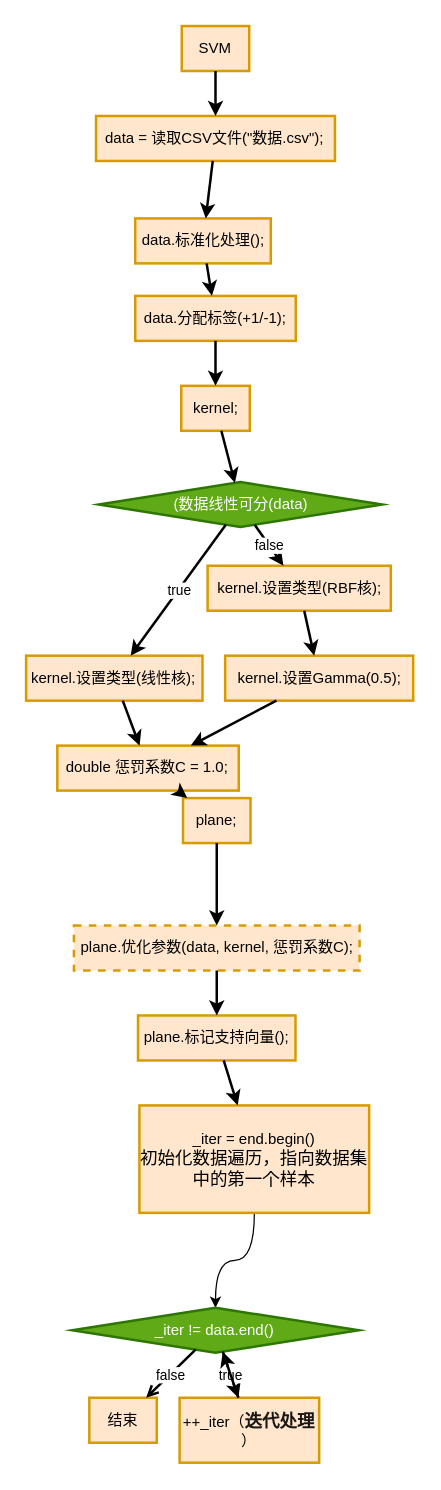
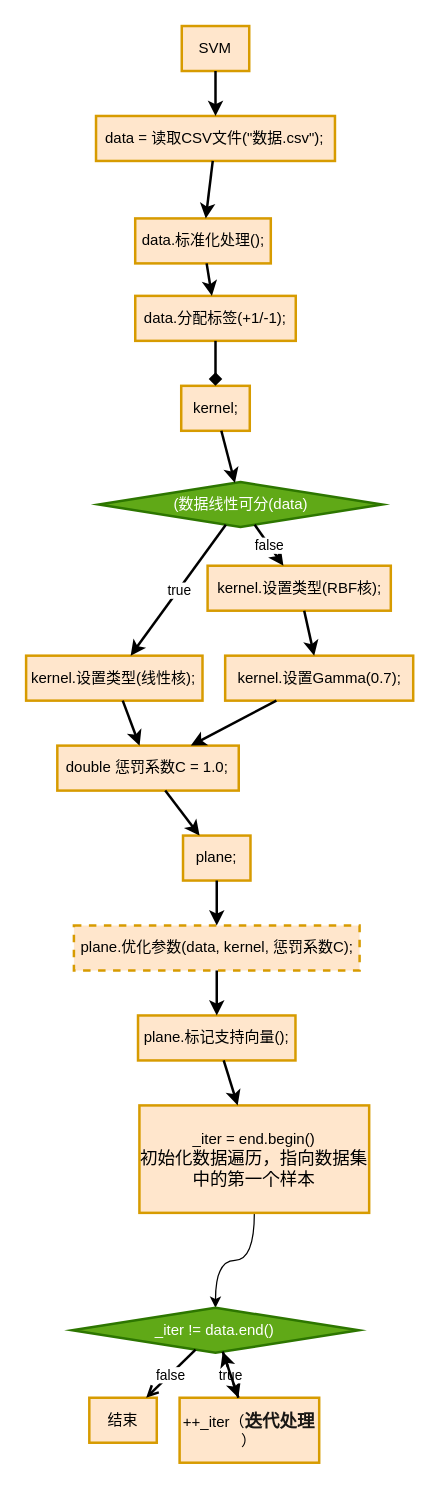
edge "data.分配标签(+1/-1);" -> "kernel;": arrowhead classic -> diamond
node "kernel.设置Gamma(0.5);": label "kernel.设置Gamma(0.5);" -> "kernel.设置Gamma(0.7);"
node "plane;": moved (217, 821) -> (217, 858)
